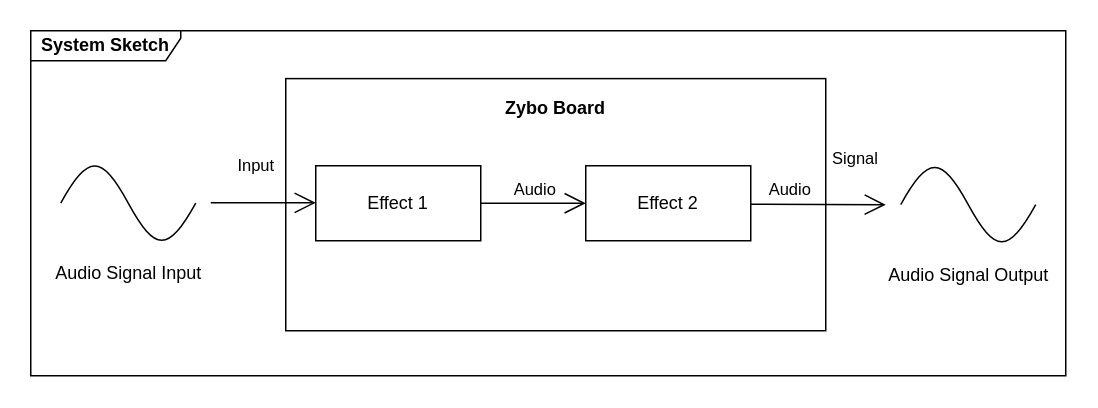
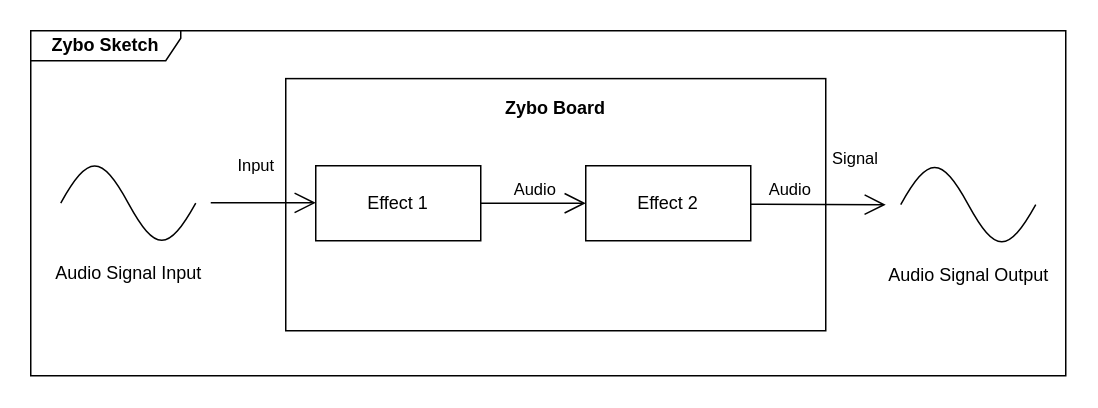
node "System Sketch": label "System Sketch" -> "Zybo Sketch"
